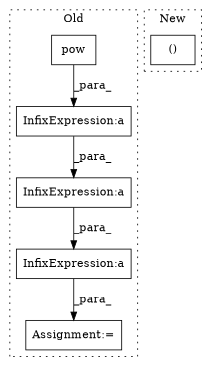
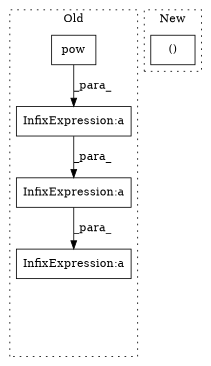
node "Assignment:=": removed
